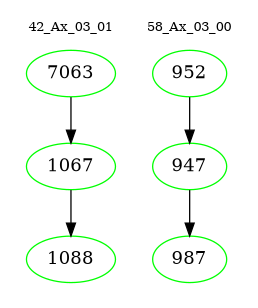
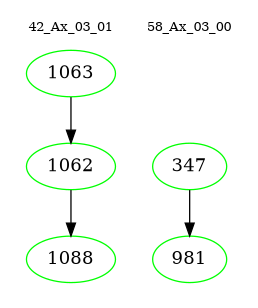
node "7063": label "7063" -> "1063"
node "952": removed
node "1067": label "1067" -> "1062"
node "947": label "947" -> "347"
node "987": label "987" -> "981"
